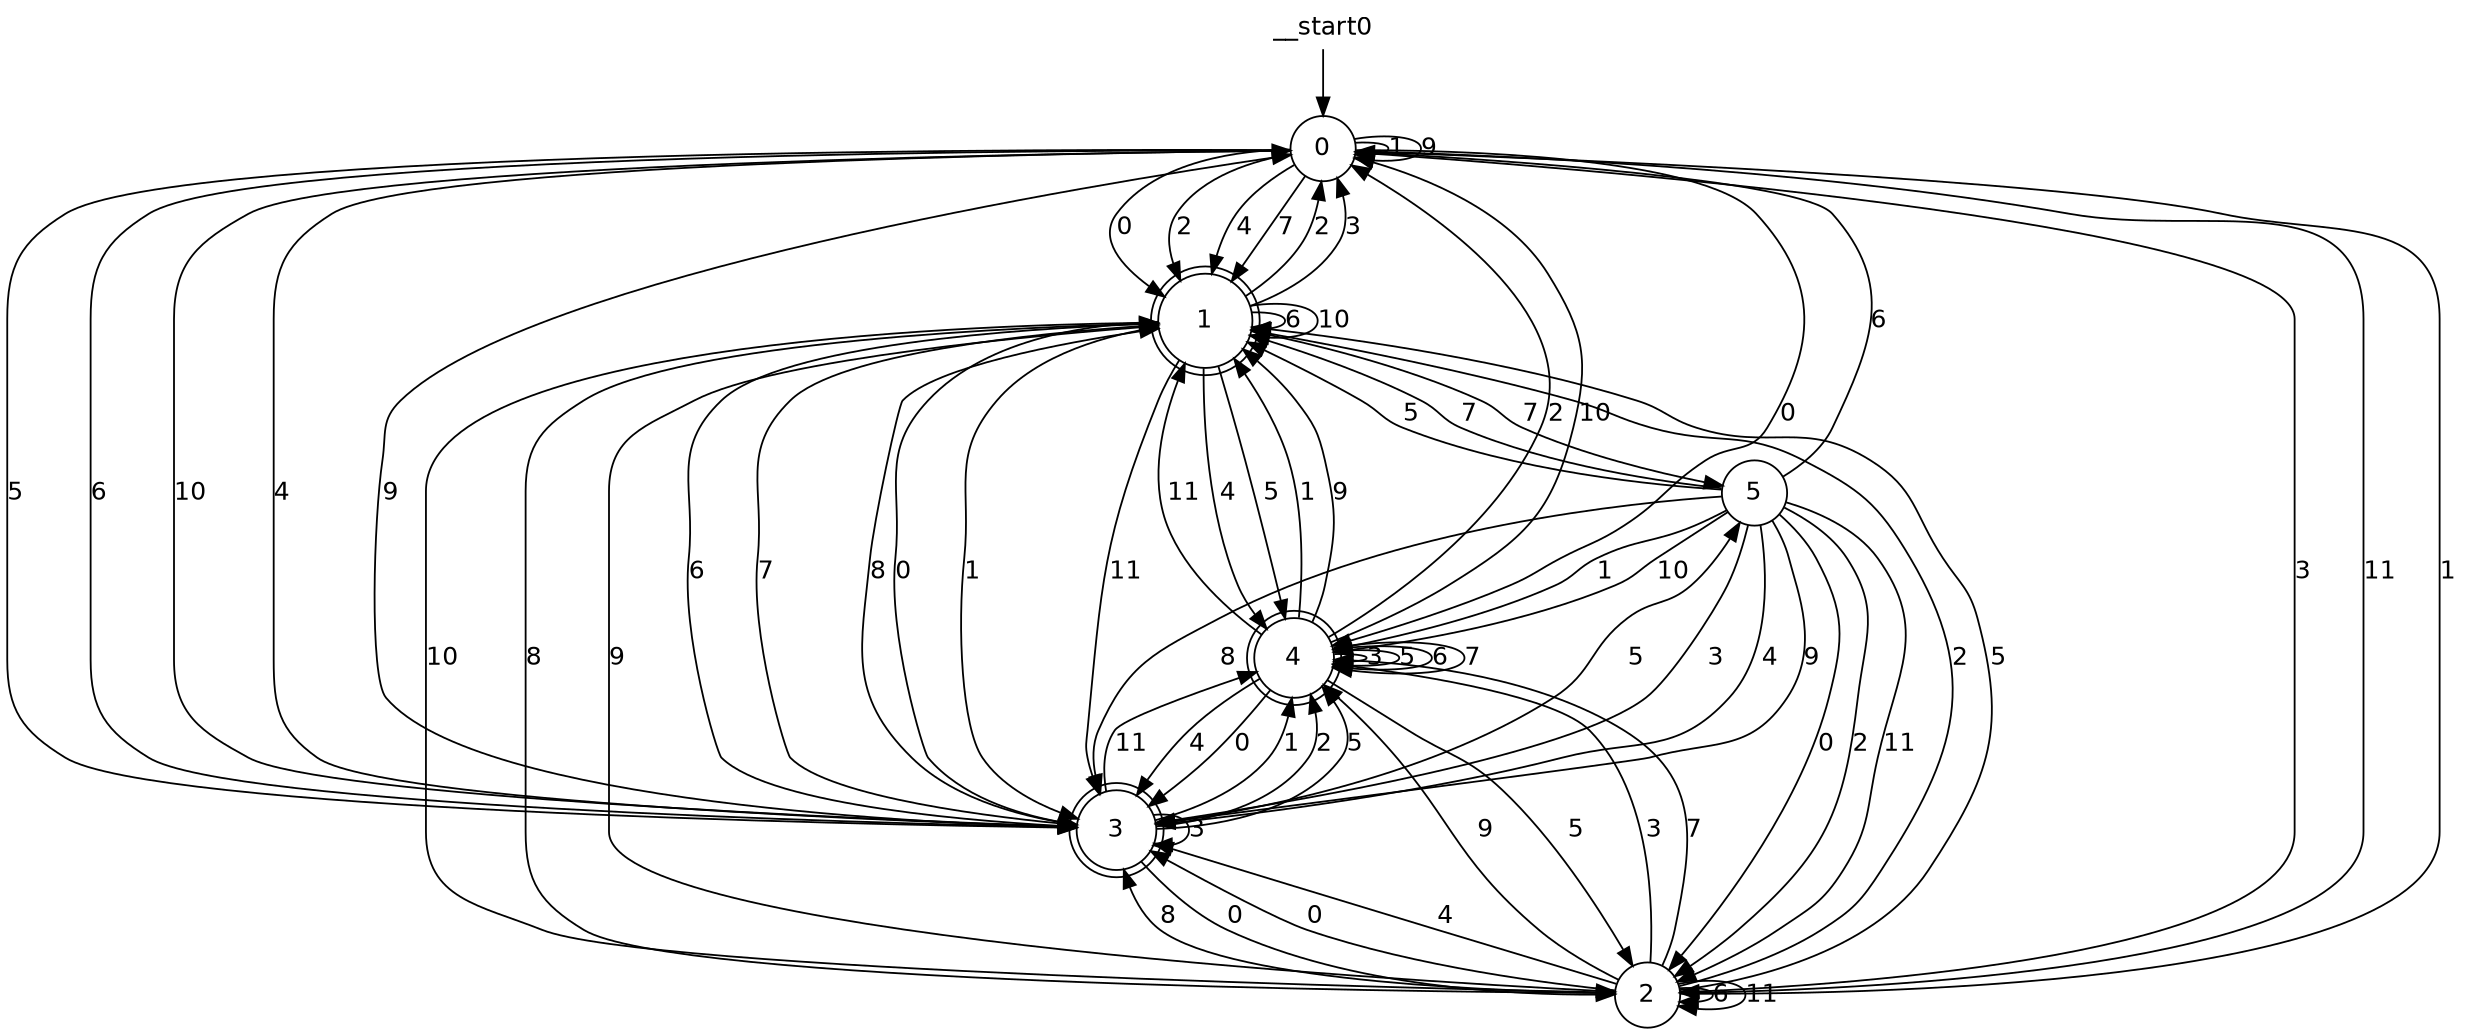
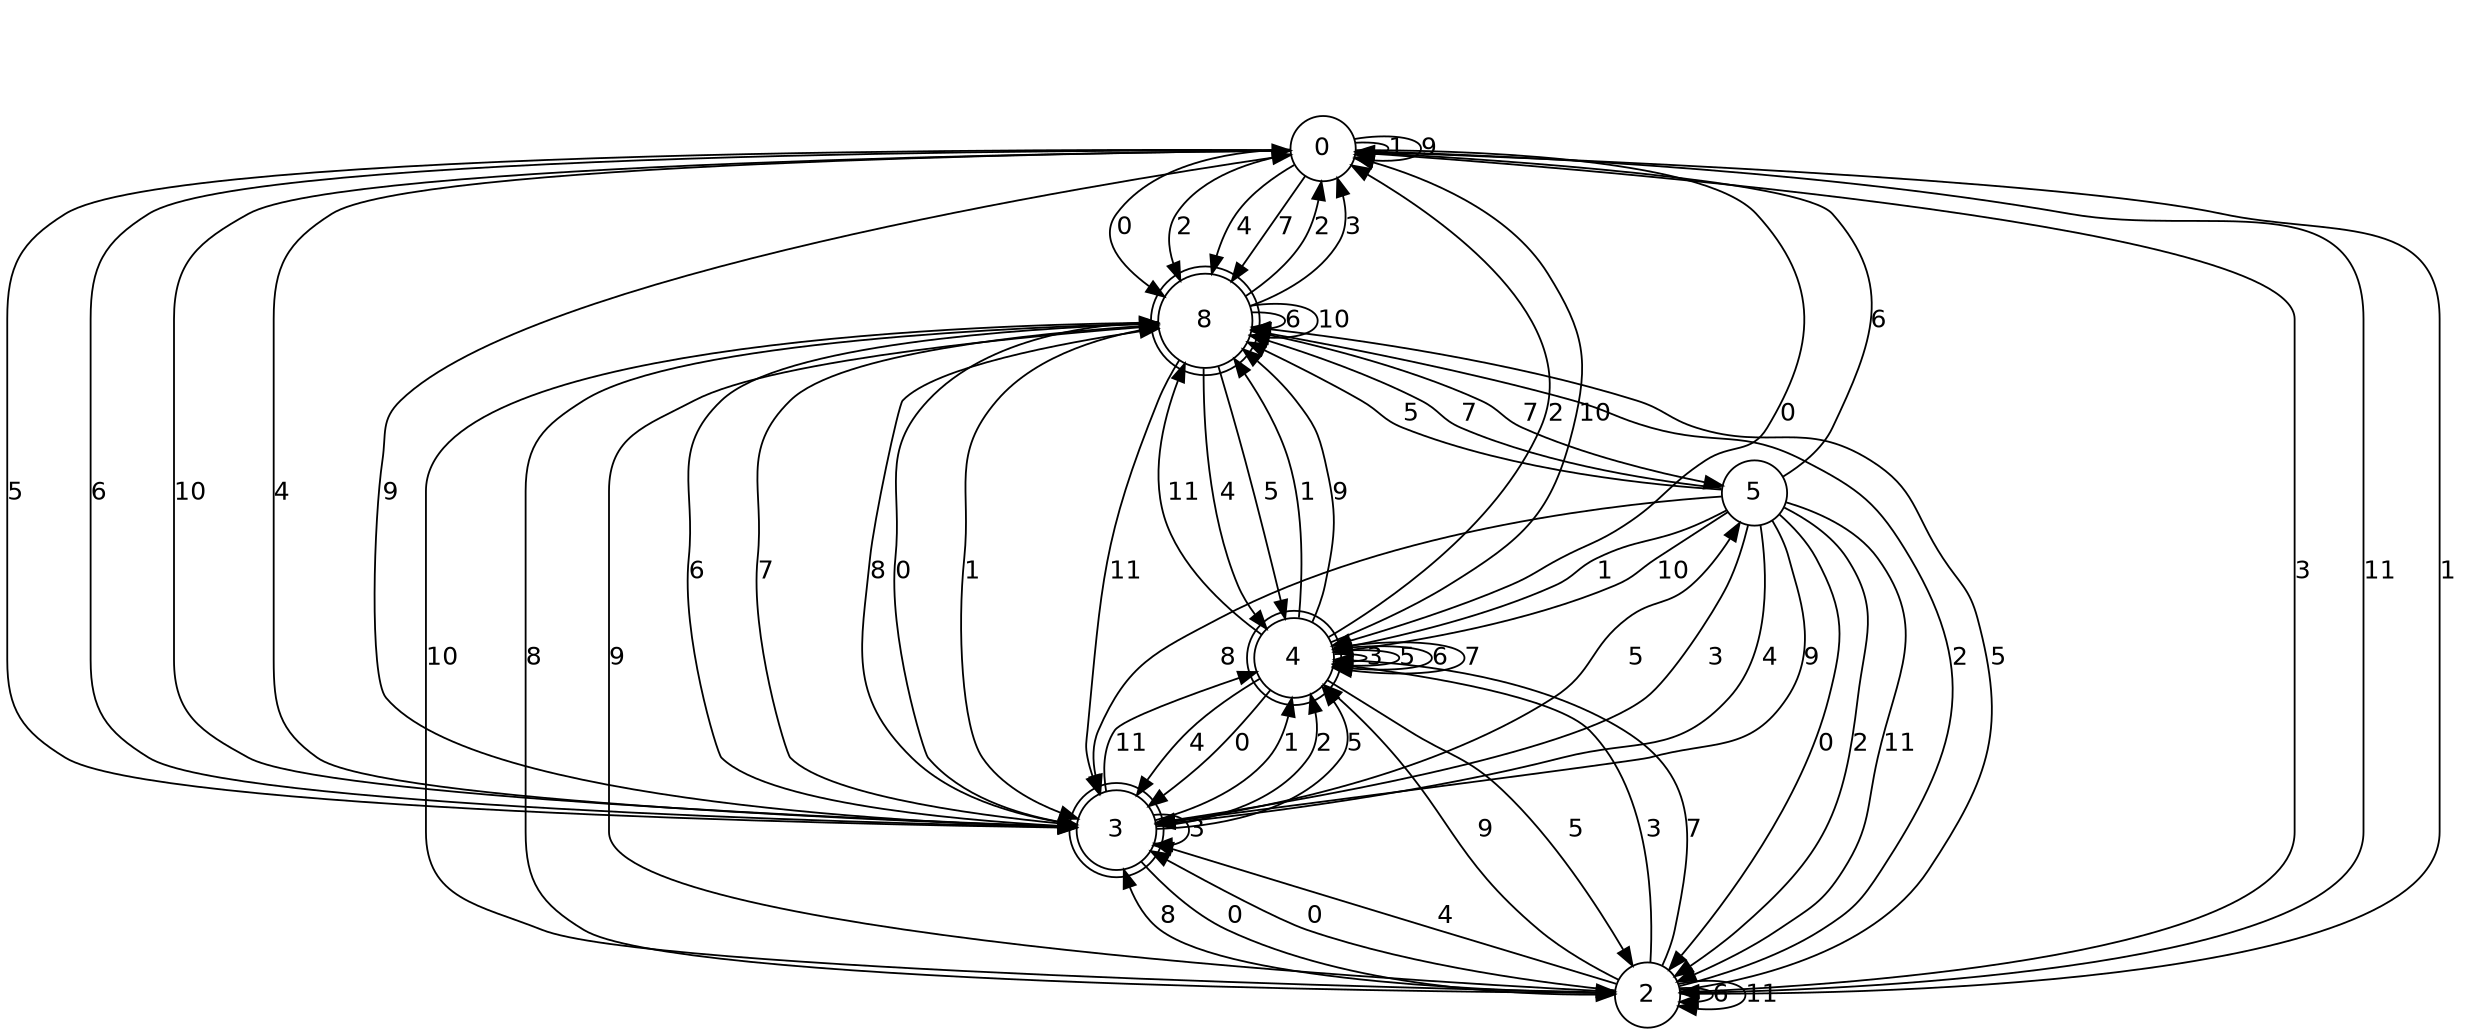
node "__start0": removed
node "1": label "1" -> "8"
